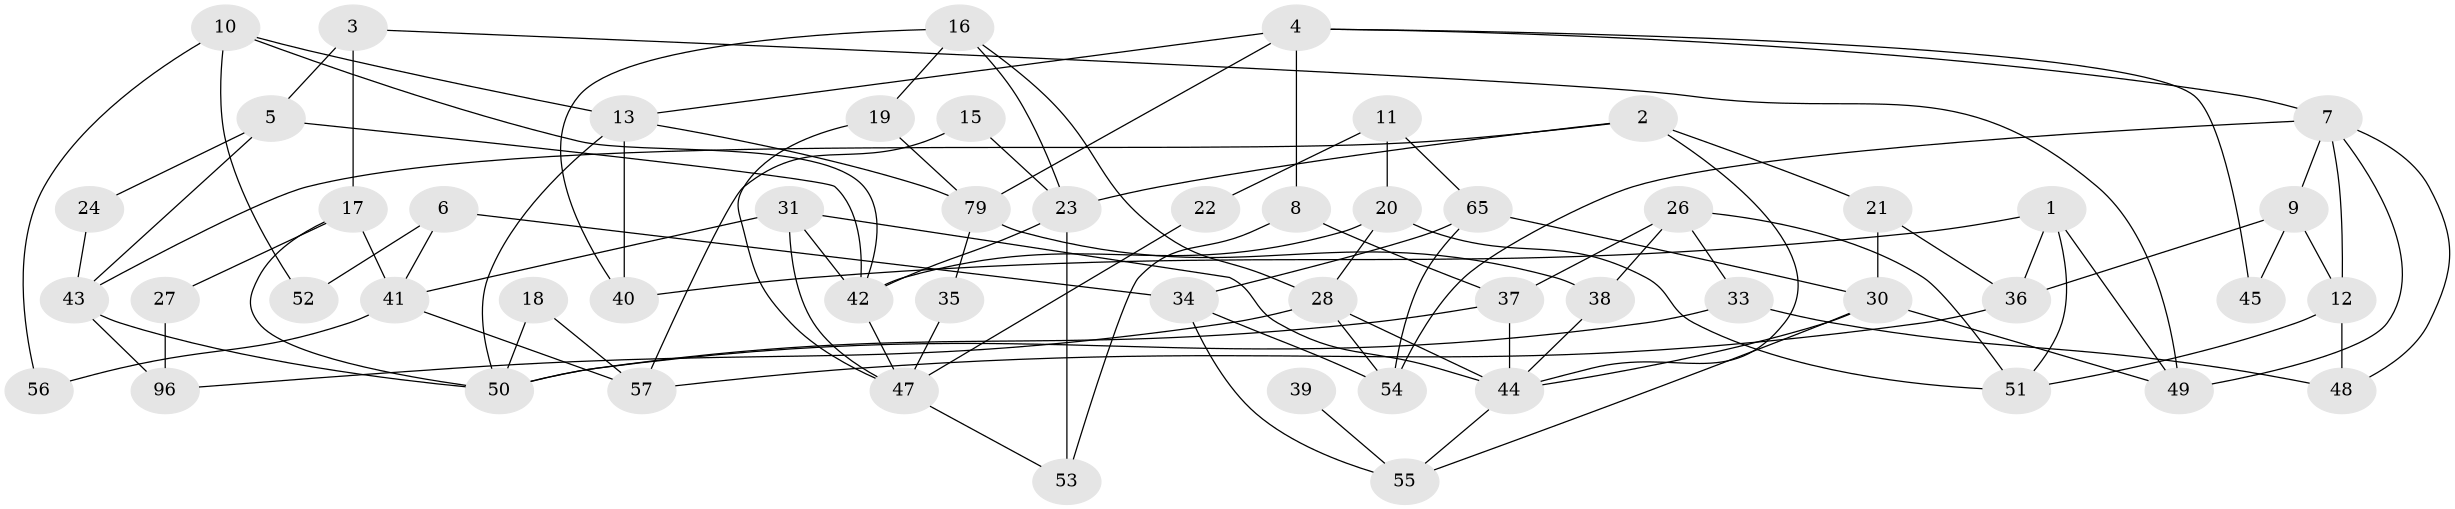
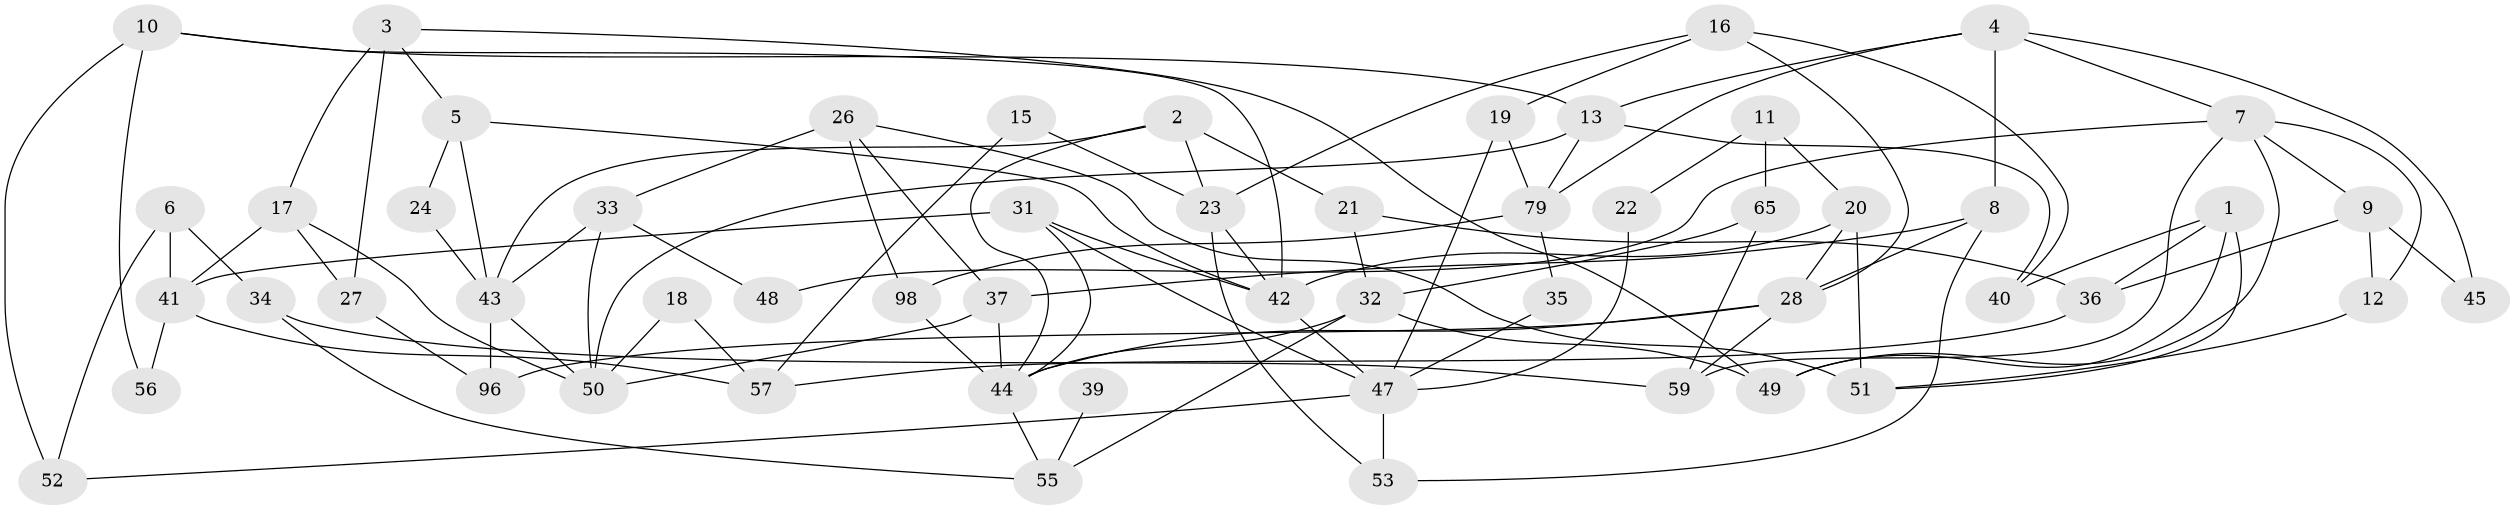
edge "3" -- "27": added
edge "8" -- "28": added
edge "33" -- "43": added
edge "65" -- "34": removed
node "38": label "38" -> "98"
node "30": label "30" -> "32"
edge "12" -- "48": removed
node "54": label "54" -> "59"
edge "47" -- "52": added
